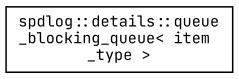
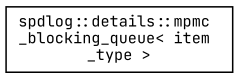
node "spdlog::details::queue _blocking_queue< item _type >": label "spdlog::details::queue _blocking_queue< item _type >" -> "spdlog::details::mpmc _blocking_queue< item _type >"
